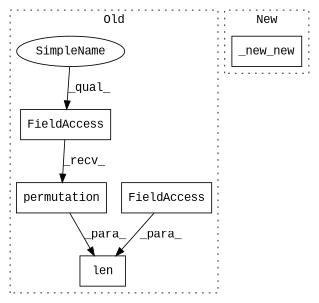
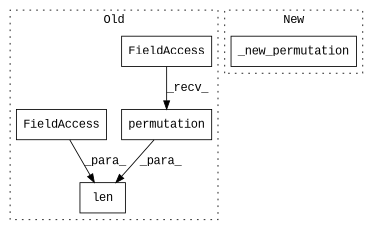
node "SimpleName": removed
node "_new_new": label "_new_new" -> "_new_permutation"
